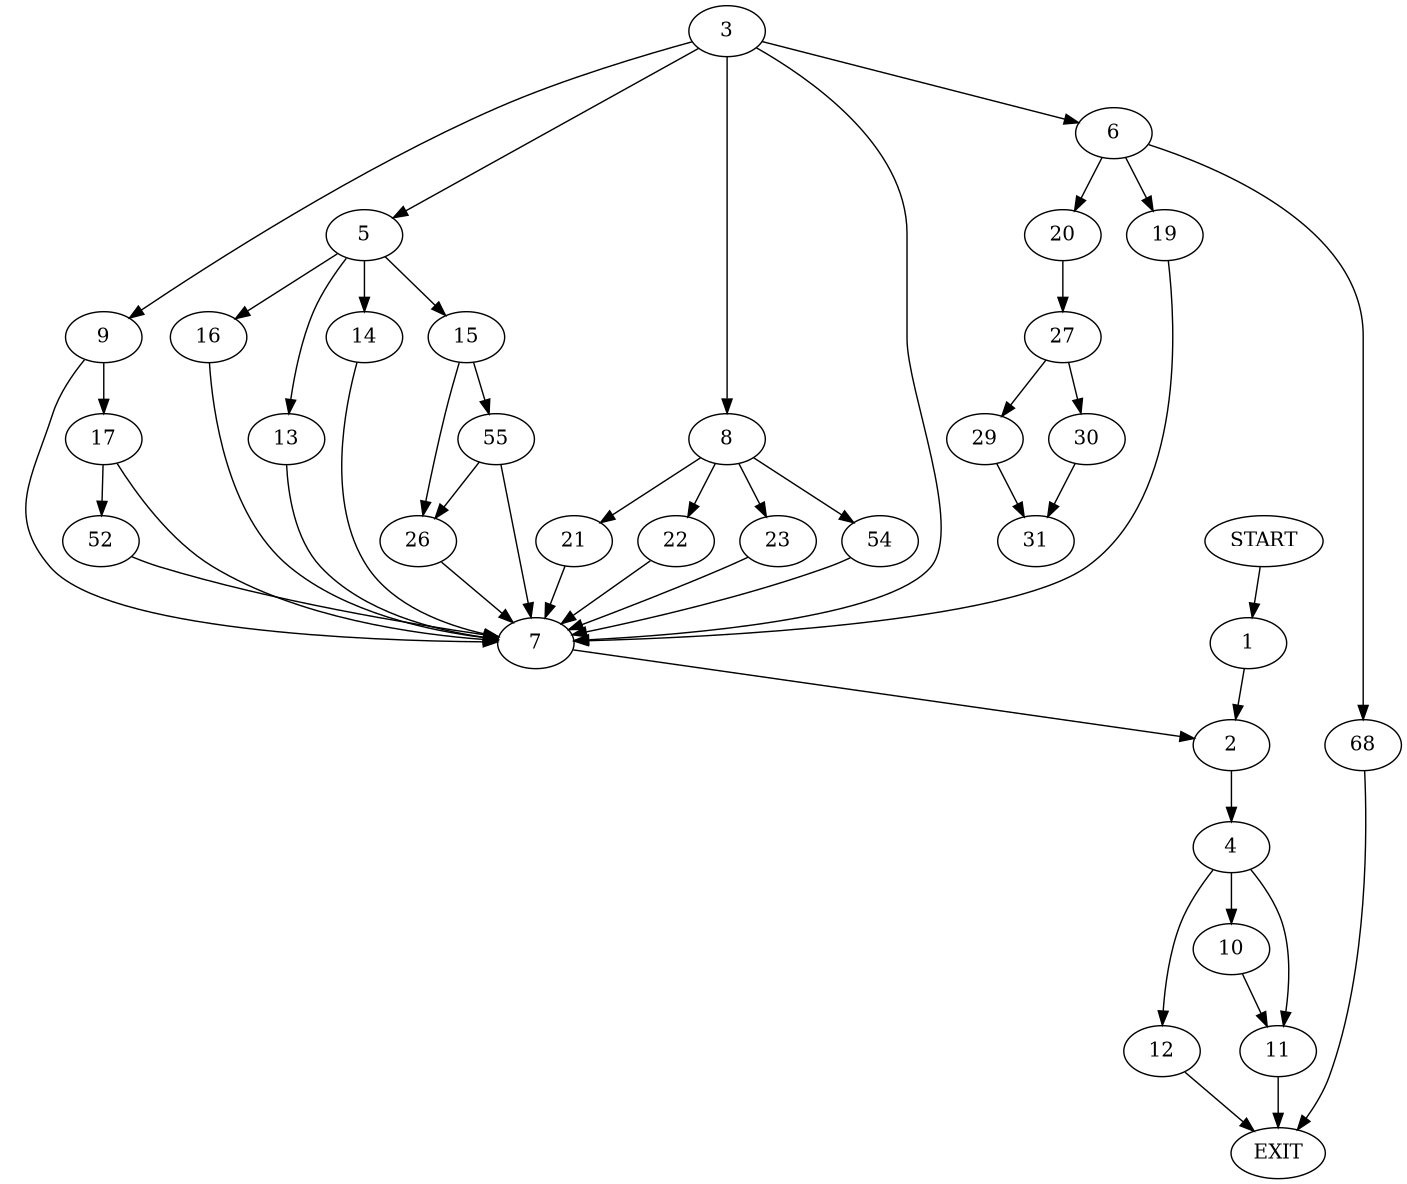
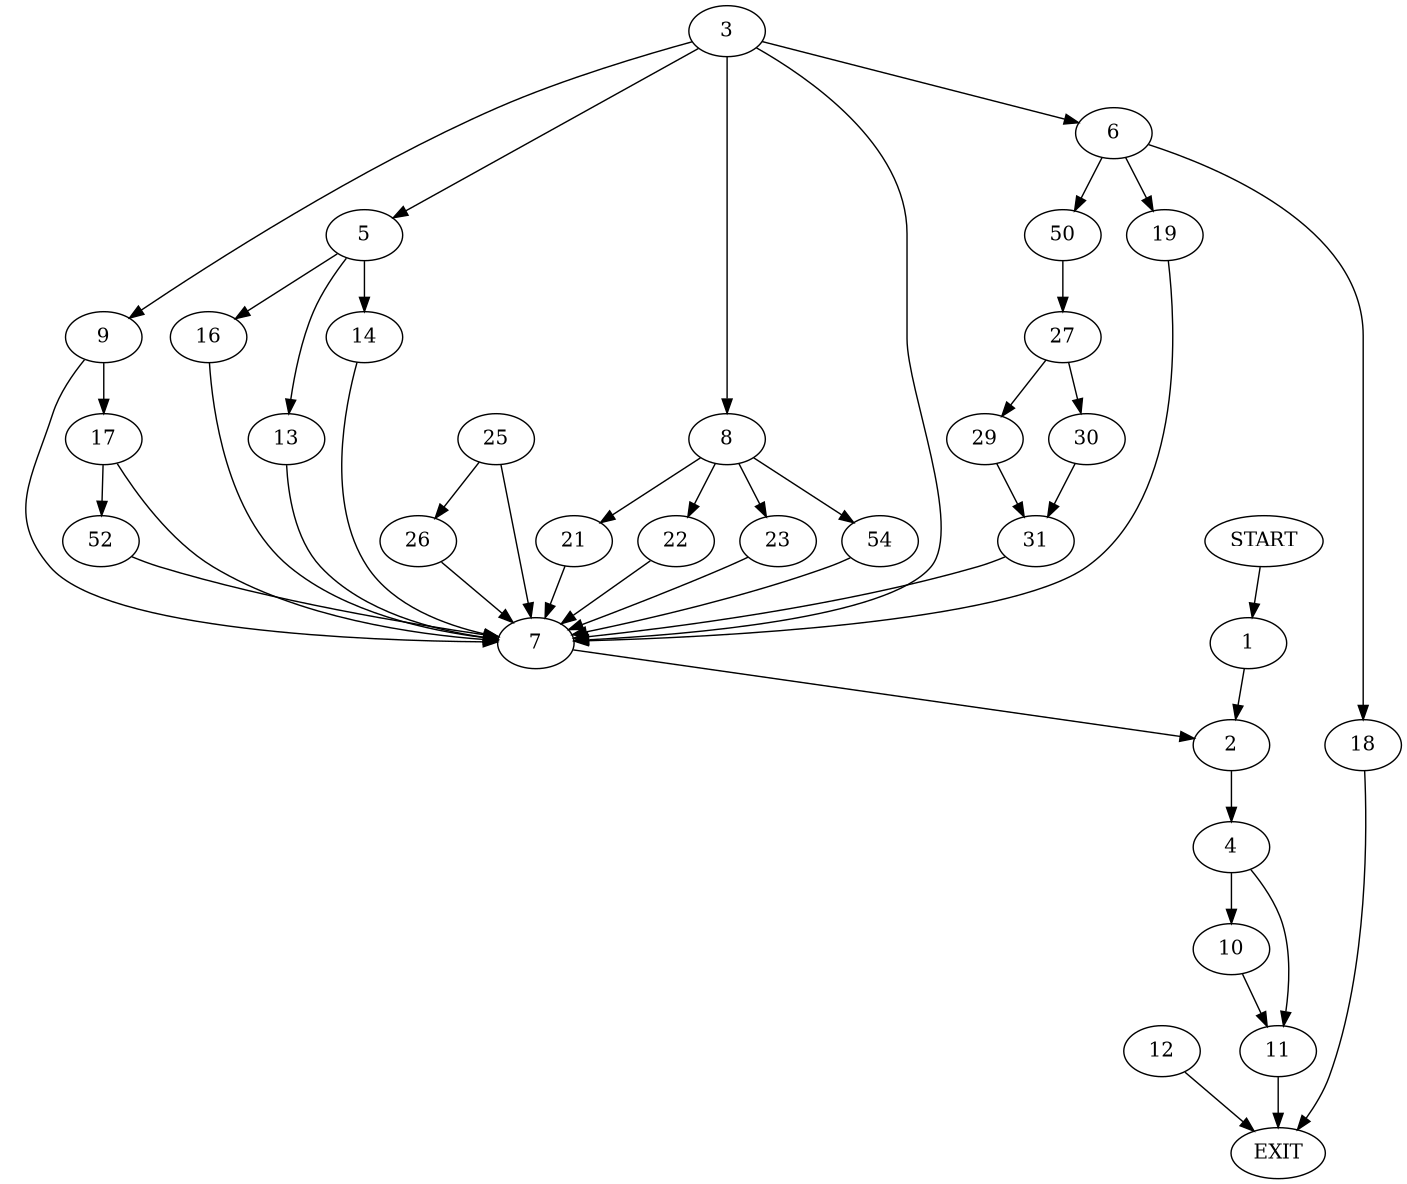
node "20": label "20" -> "50"
node "15": removed
node "55": label "55" -> "25"
edge "31" -> "7": added
node "68": label "68" -> "18"
edge "4" -> "12": removed
